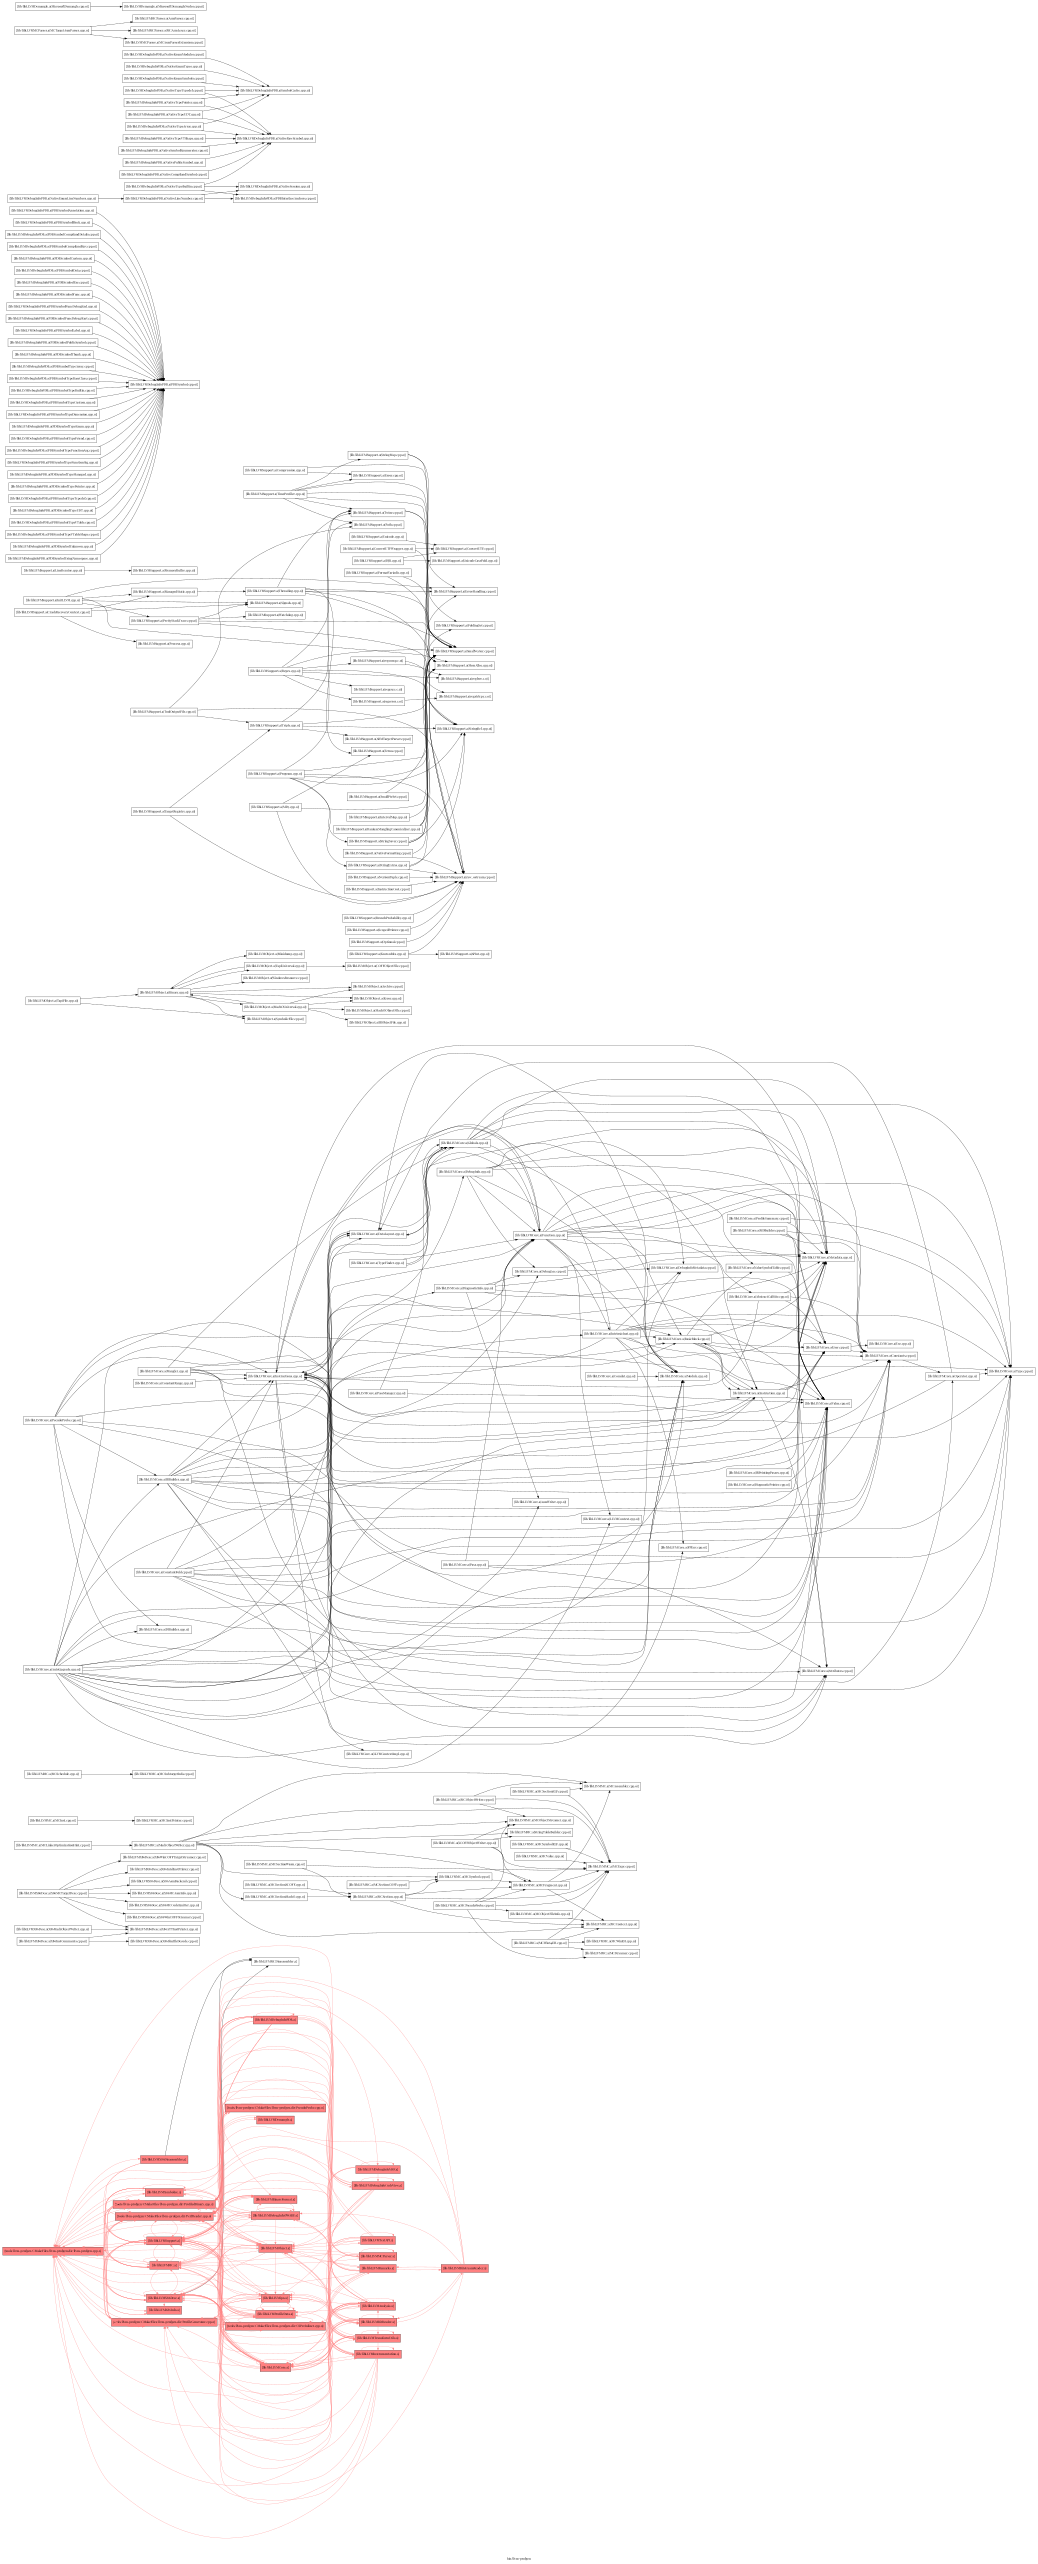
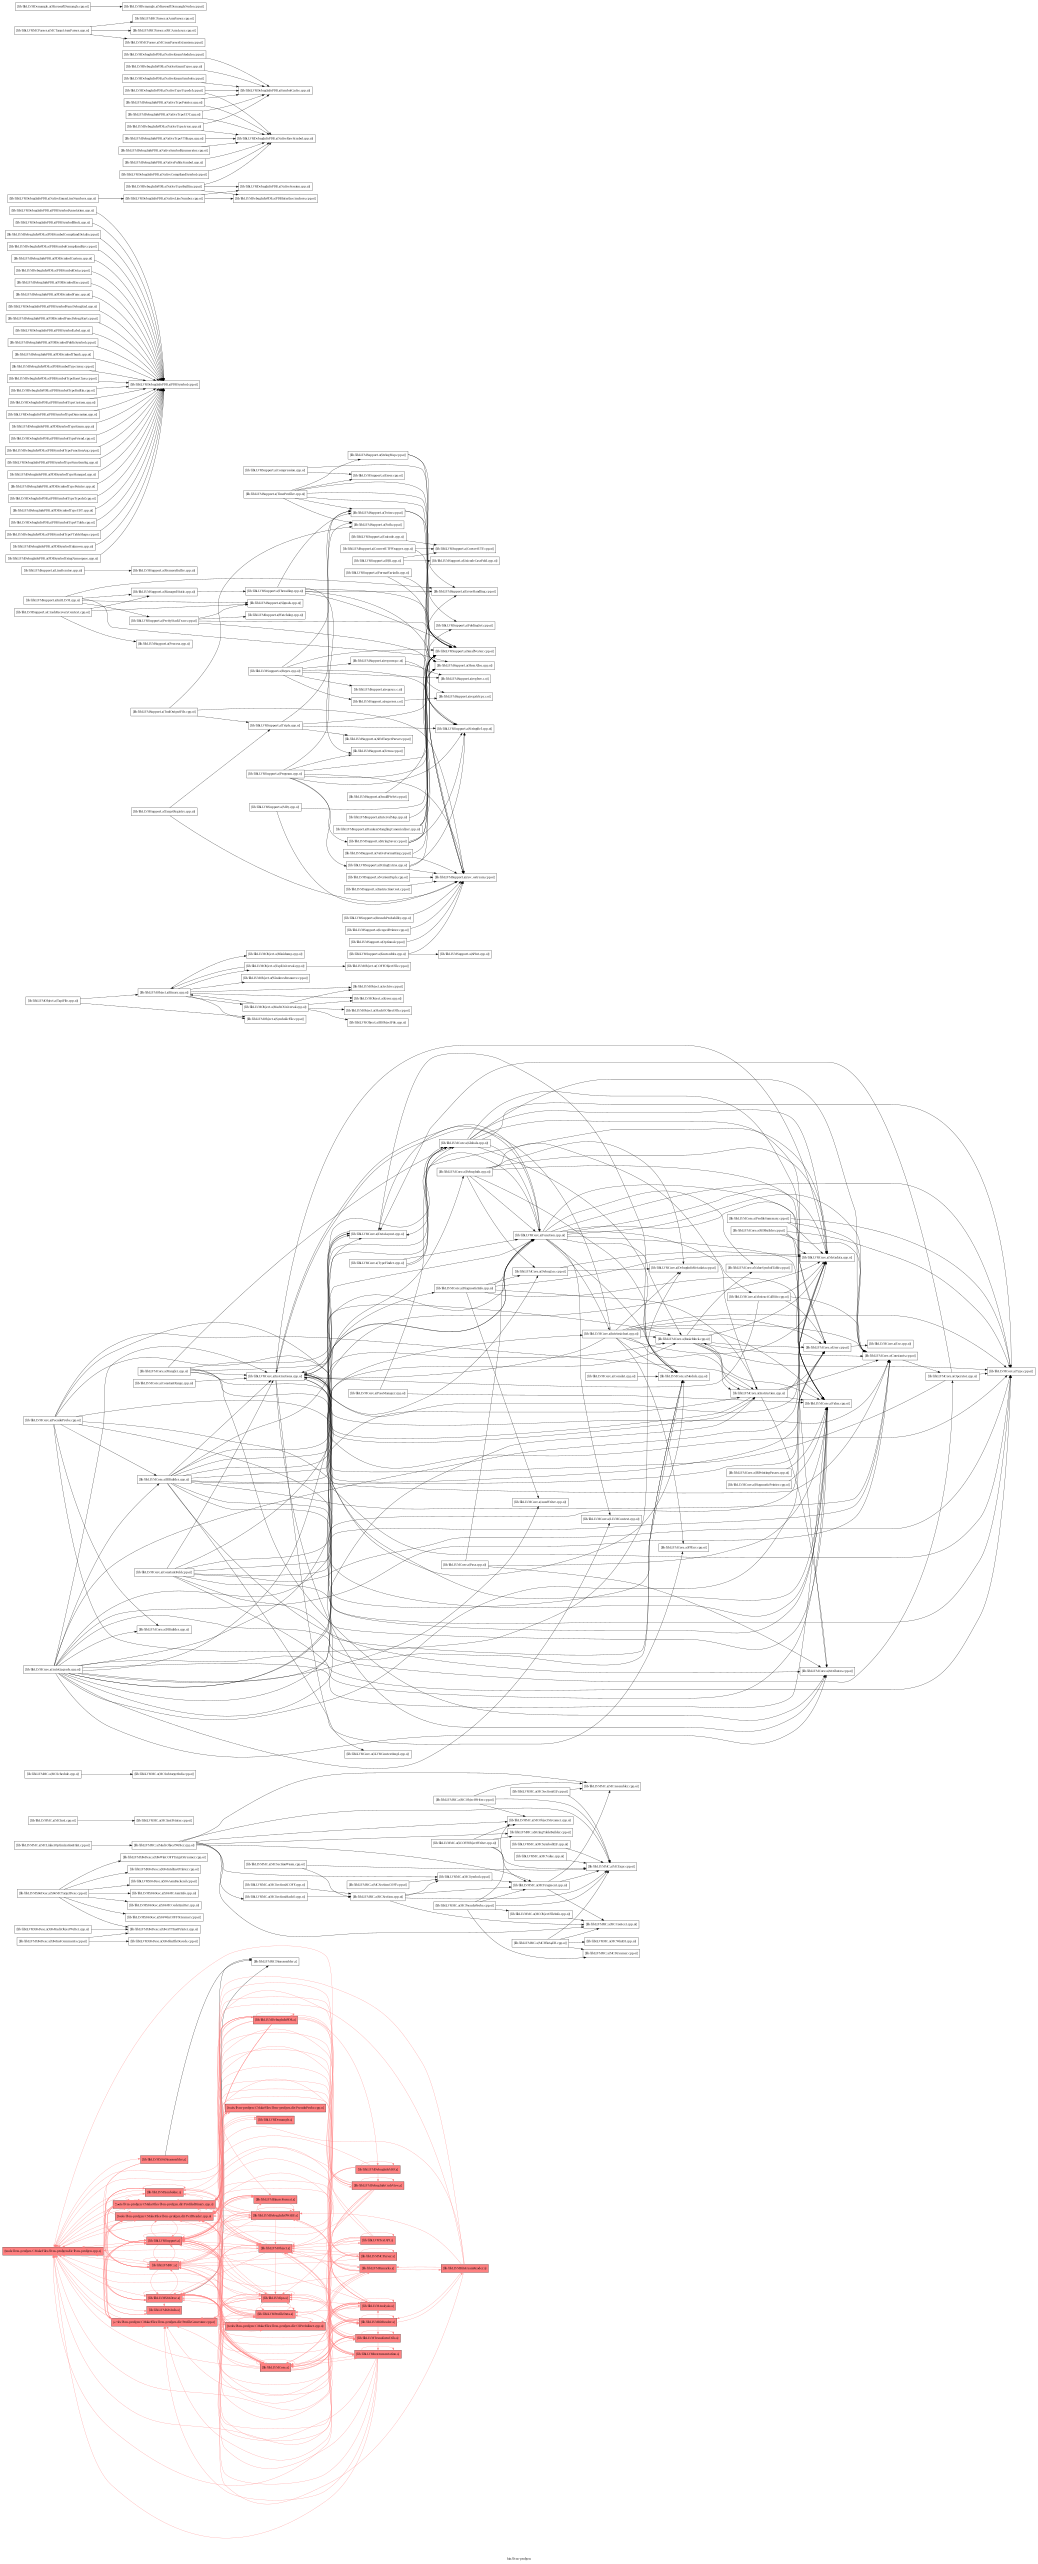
edge "{lib/libLLVMSupport.a(MD5.cpp.o)}" -> "{lib/libLLVMSupport.a(Errno.cpp.o)}": now "{lib/libLLVMSupport.a(Program.cpp.o)}" -> "{lib/libLLVMSupport.a(Errno.cpp.o)}"
edge "{lib/libLLVMCore.a(DataLayout.cpp.o)}" -> "{lib/libLLVMCore.a(Globals.cpp.o)}": removed
edge "{lib/libLLVMCore.a(ValueSymbolTable.cpp.o)}" -> "{lib/libLLVMCore.a(Value.cpp.o)}": removed
edge "{lib/libLLVMCore.a(User.cpp.o)}" -> "{lib/libLLVMCore.a(Constants.cpp.o)}": now "{lib/libLLVMCore.a(ProfileSummary.cpp.o)}" -> "{lib/libLLVMCore.a(Constants.cpp.o)}"
edge "{lib/libLLVMCore.a(AutoUpgrade.cpp.o)}" -> "{lib/libLLVMCore.a(Function.cpp.o)}": added
